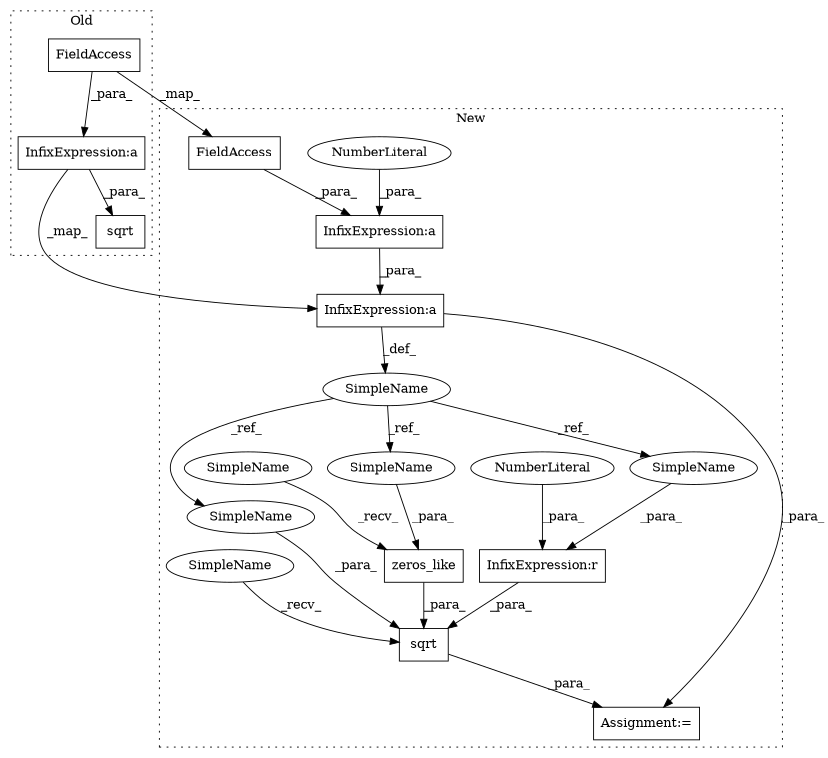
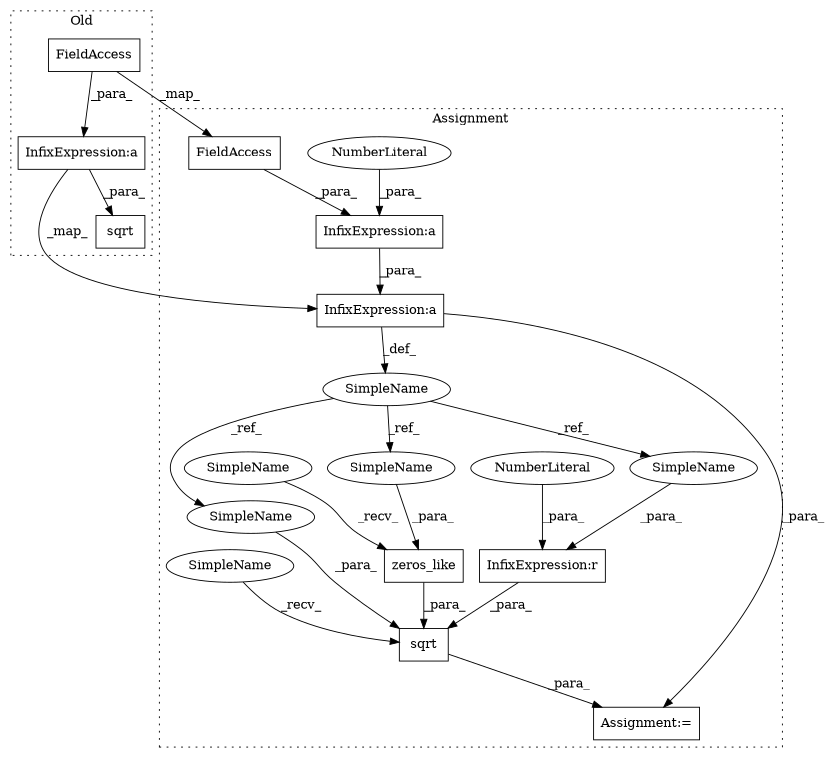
cluster "New": label "New" -> "Assignment"
